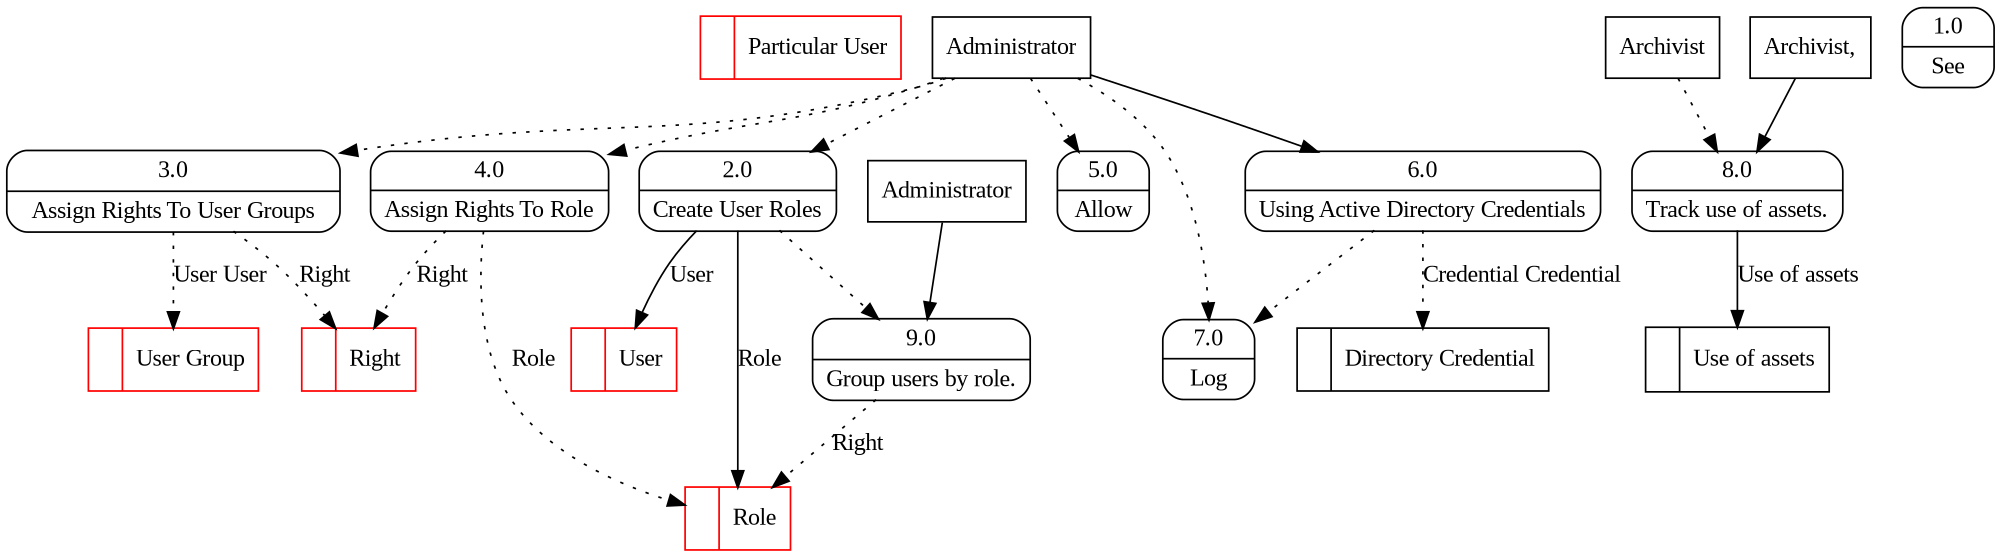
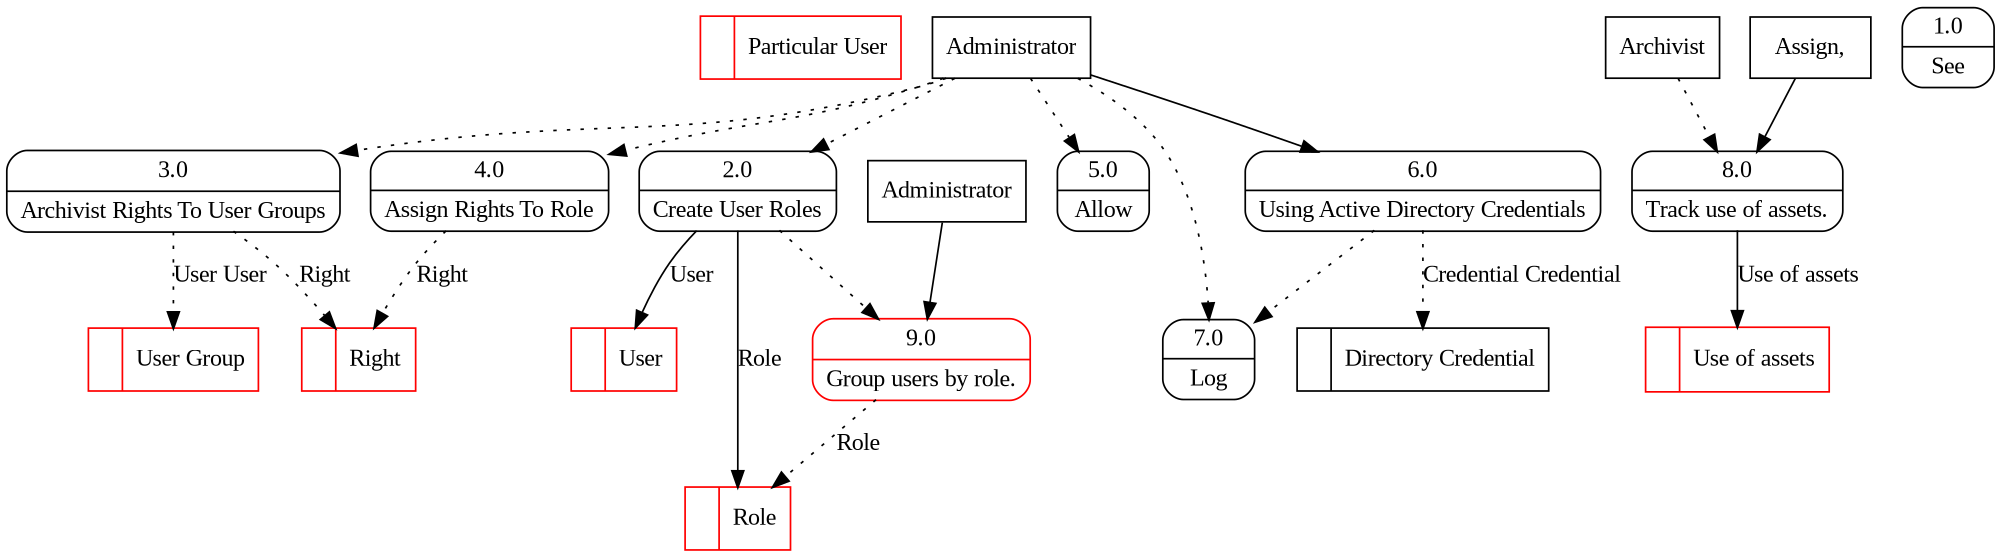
node "Archivist,": label "Archivist," -> "Assign,"
node "3.0": text "Assign Rights To User Groups" -> "Archivist Rights To User Groups"
node "9.0": color black -> red
node "Use of assets": color black -> red
edge "4.0" -> "Role": removed, label "Role"
edge "9.0" -> "Role": label "Right" -> "Role"
